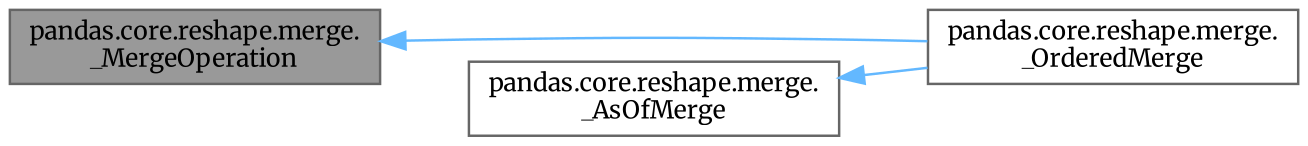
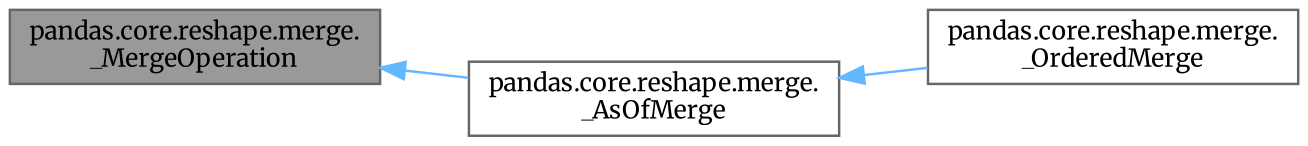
edge "pandas.core.reshape.merge. _OrderedMerge" -> "pandas.core.reshape.merge. _MergeOperation": now "pandas.core.reshape.merge. _AsOfMerge" -> "pandas.core.reshape.merge. _MergeOperation"
